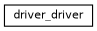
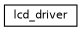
node "driver_driver": label "driver_driver" -> "lcd_driver"
